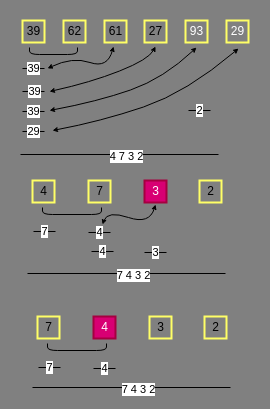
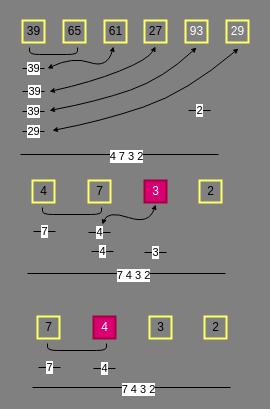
node "62": label "62" -> "65"
